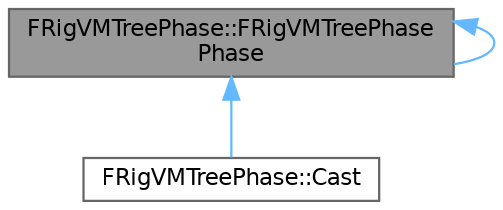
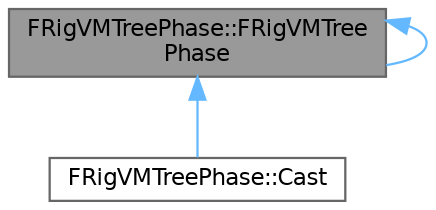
node "FRigVMTreePhase::FRigVMTreePhase Phase": label "FRigVMTreePhase::FRigVMTreePhase Phase" -> "FRigVMTreePhase::FRigVMTree Phase"
